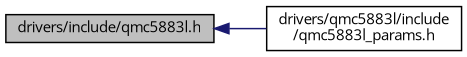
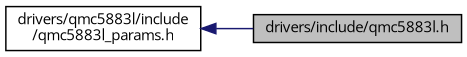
edge "drivers/qmc5883l/include /qmc5883l_params.h" -> "drivers/include/qmc5883l.h": reversed
